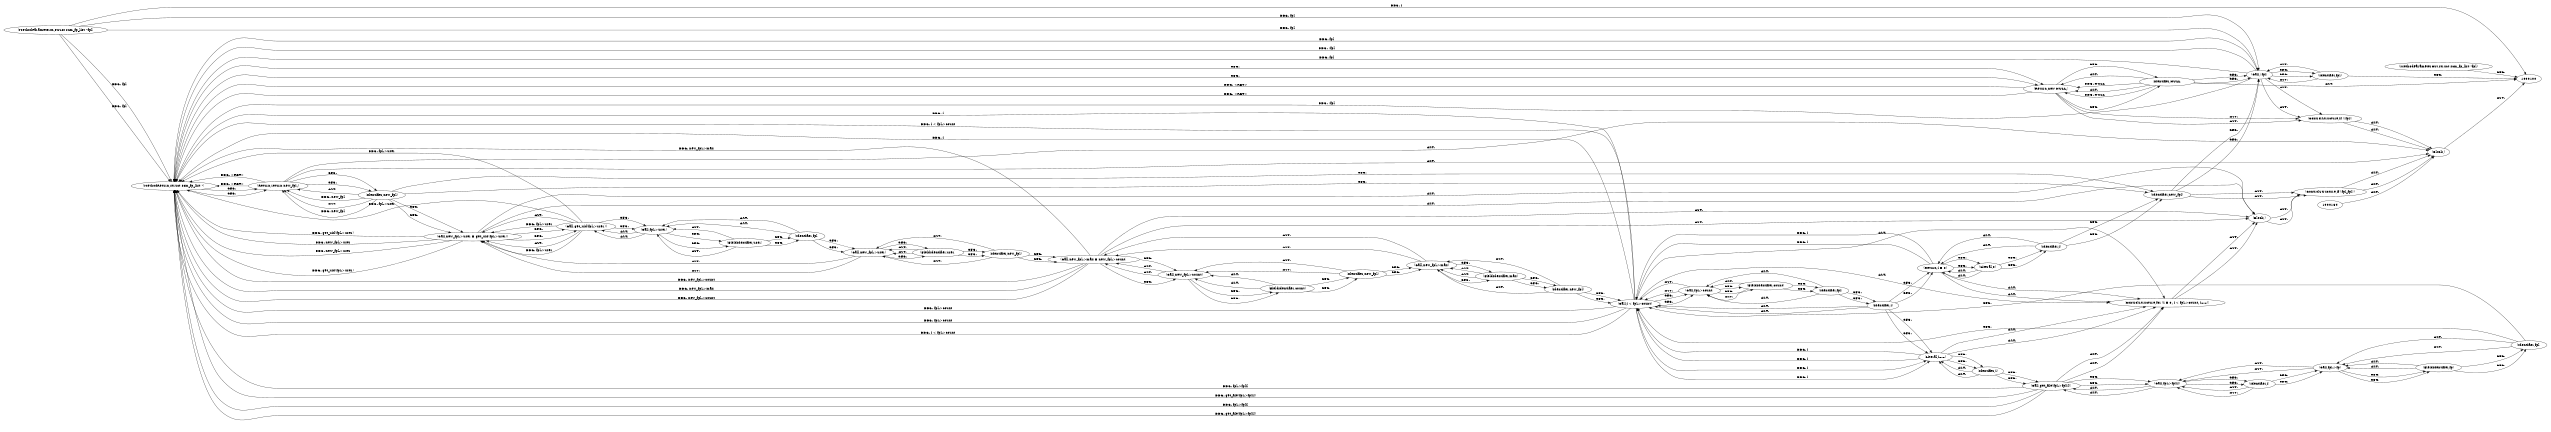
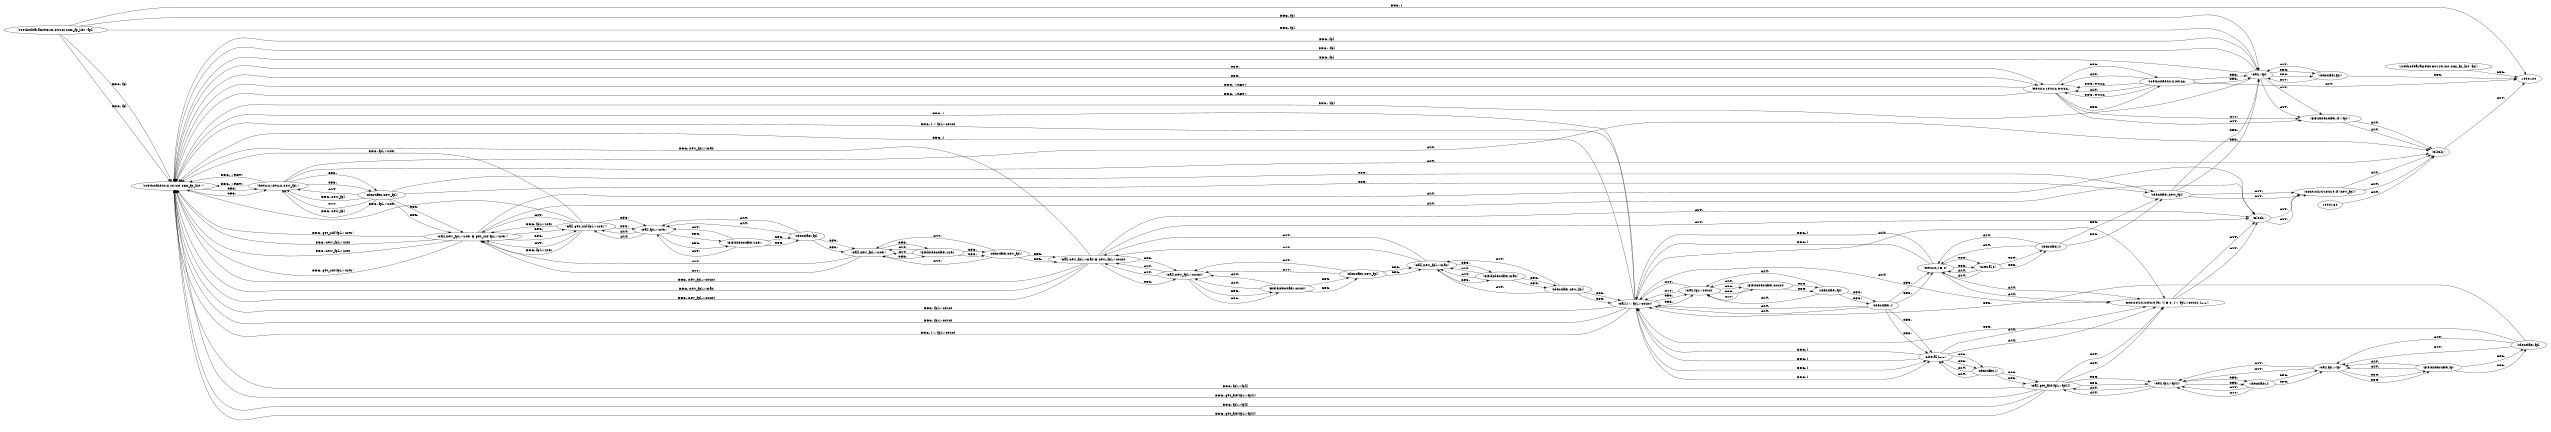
node "(Identifier,NULL)": label "(Identifier,NULL)" -> "(MethodReturn,NULL)"
node "(Return,new NULL;)": label "(Return,new NULL;)" -> "(Return,return NULL;)"
node "(ControlStructure,if (!fpl))": label "(ControlStructure,if (!fpl))" -> "(FieldIdentifier,if (!fpl))"
node "(ControlStructure,if (fpl_fpl))": label "(ControlStructure,if (fpl_fpl))" -> "(ControlStructure,if (new_fpl))"
